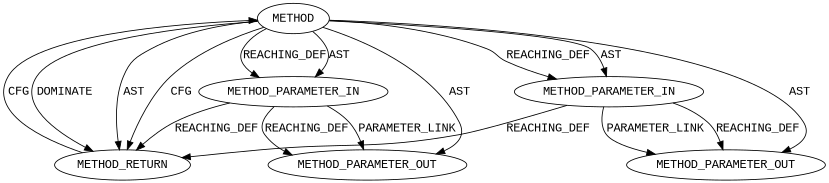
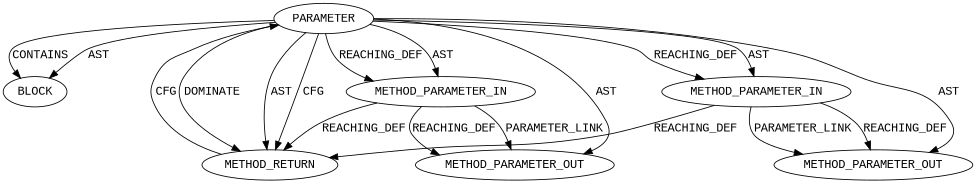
node "METHOD": label "METHOD" -> "PARAMETER"
node "BLOCK": added
